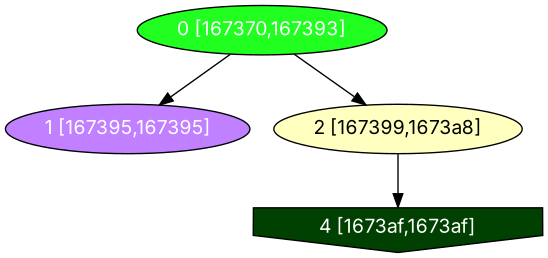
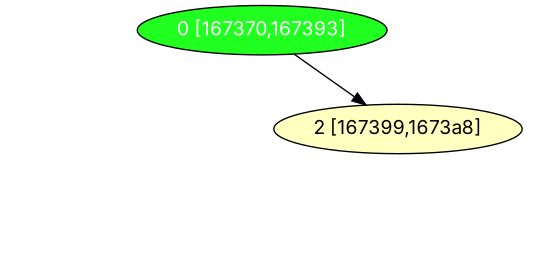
node "1 [167395,167395]": removed
node "4 [1673af,1673af]": removed
